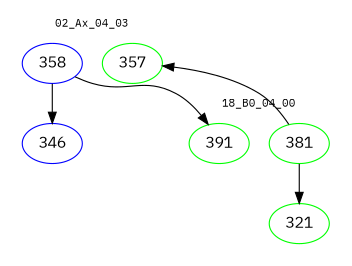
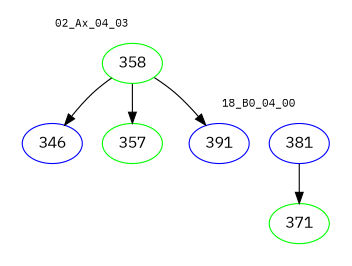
node "358": color blue -> green
edge "381" -> "357": now "358" -> "357"
node "391": color green -> blue
node "381": color green -> blue
node "321": label "321" -> "371"
